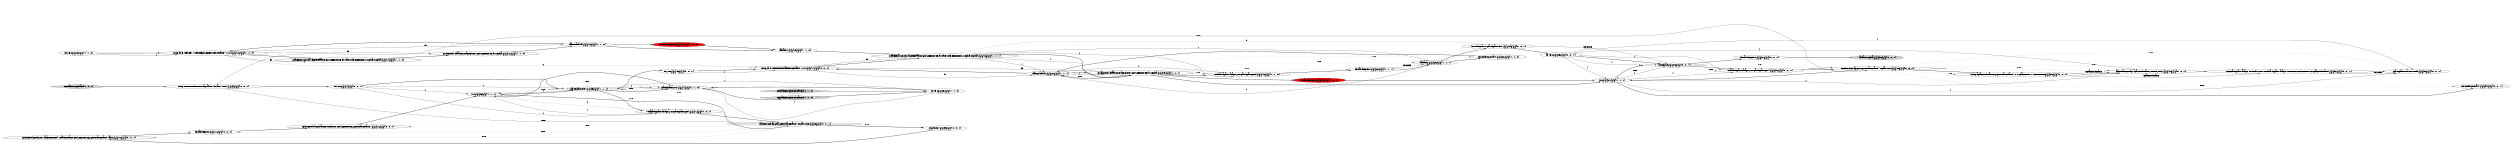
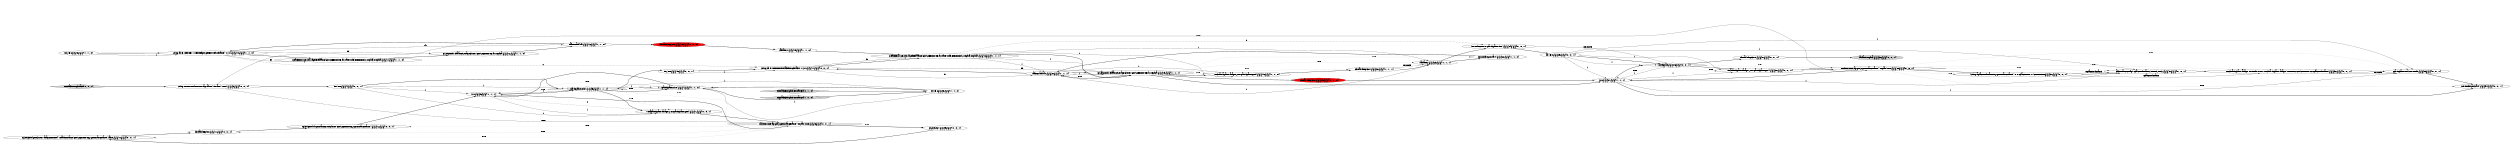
edge "_allDBs.add(db)@@@13@@@['1', '1', '0']" -> "validate(2)@@@15@@@['1', '1', '0']": removed
edge "_participants.set(i,newNode)@@@33@@@['0', '0', '1']" -> "newNode.syncStart()@@@34@@@['0', '0', '1']": added
